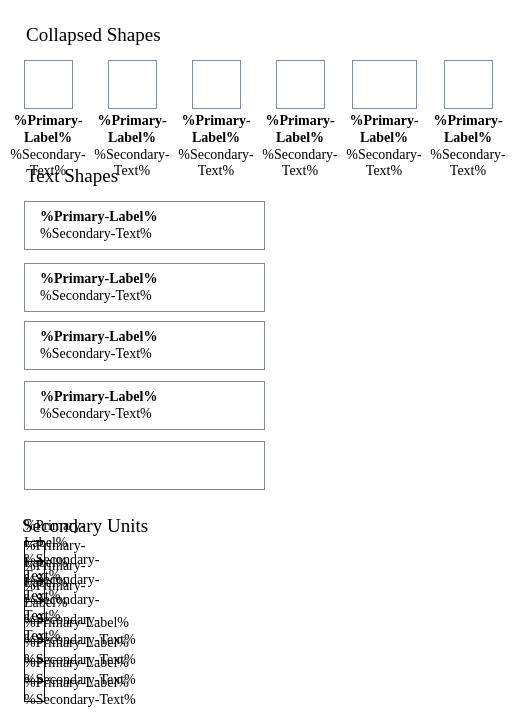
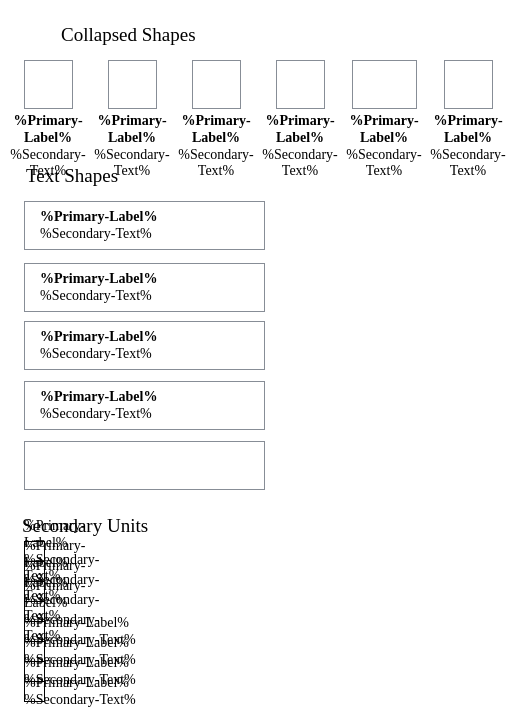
node "Collapsed Shapes": moved (110, 36) -> (145, 36)
